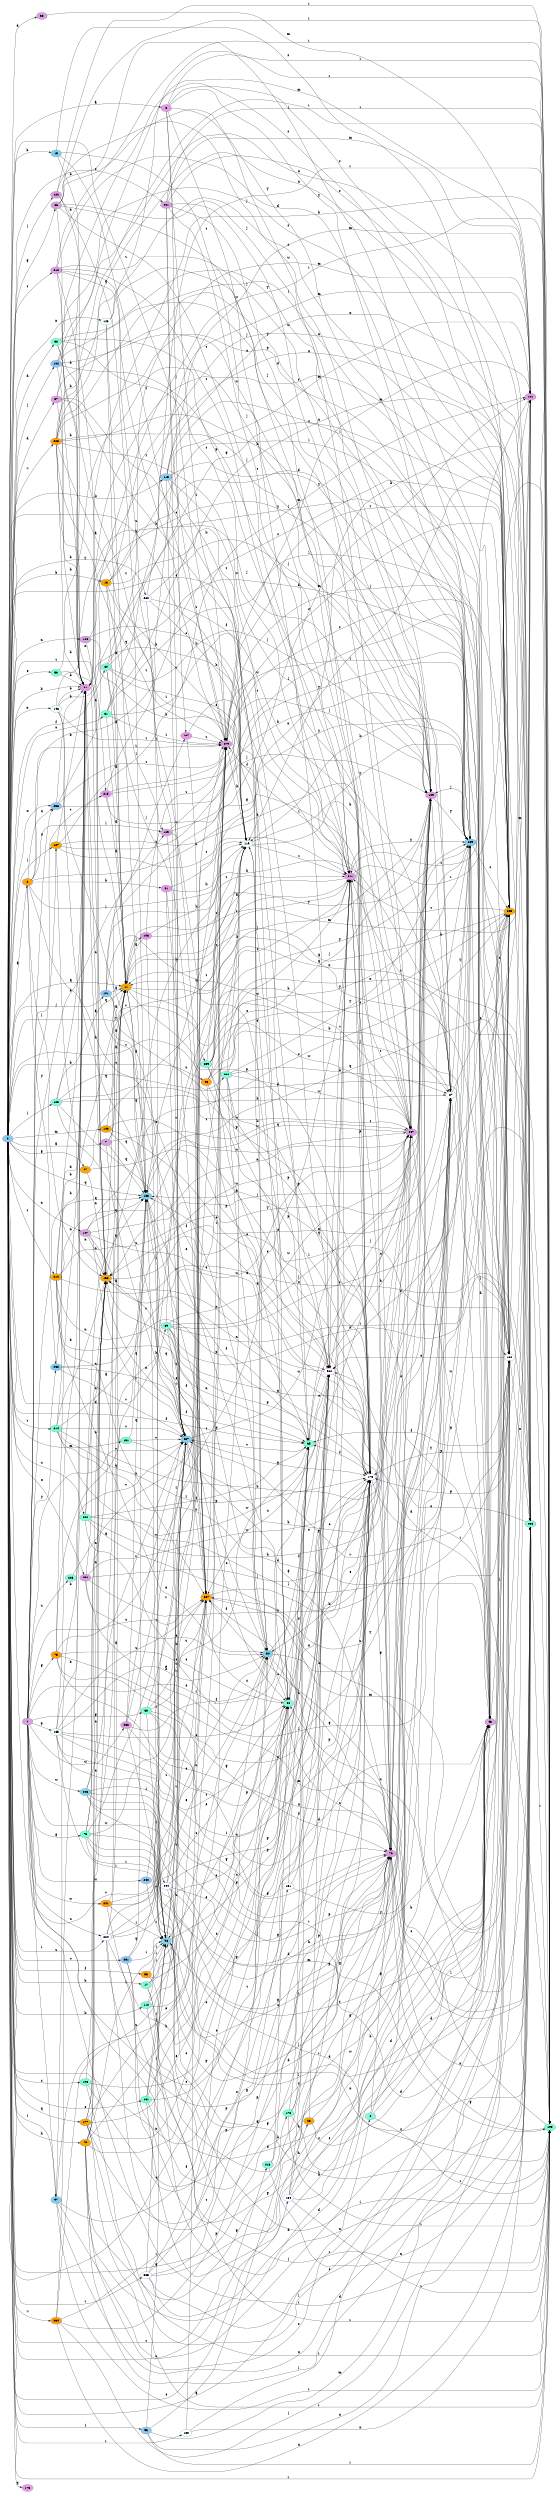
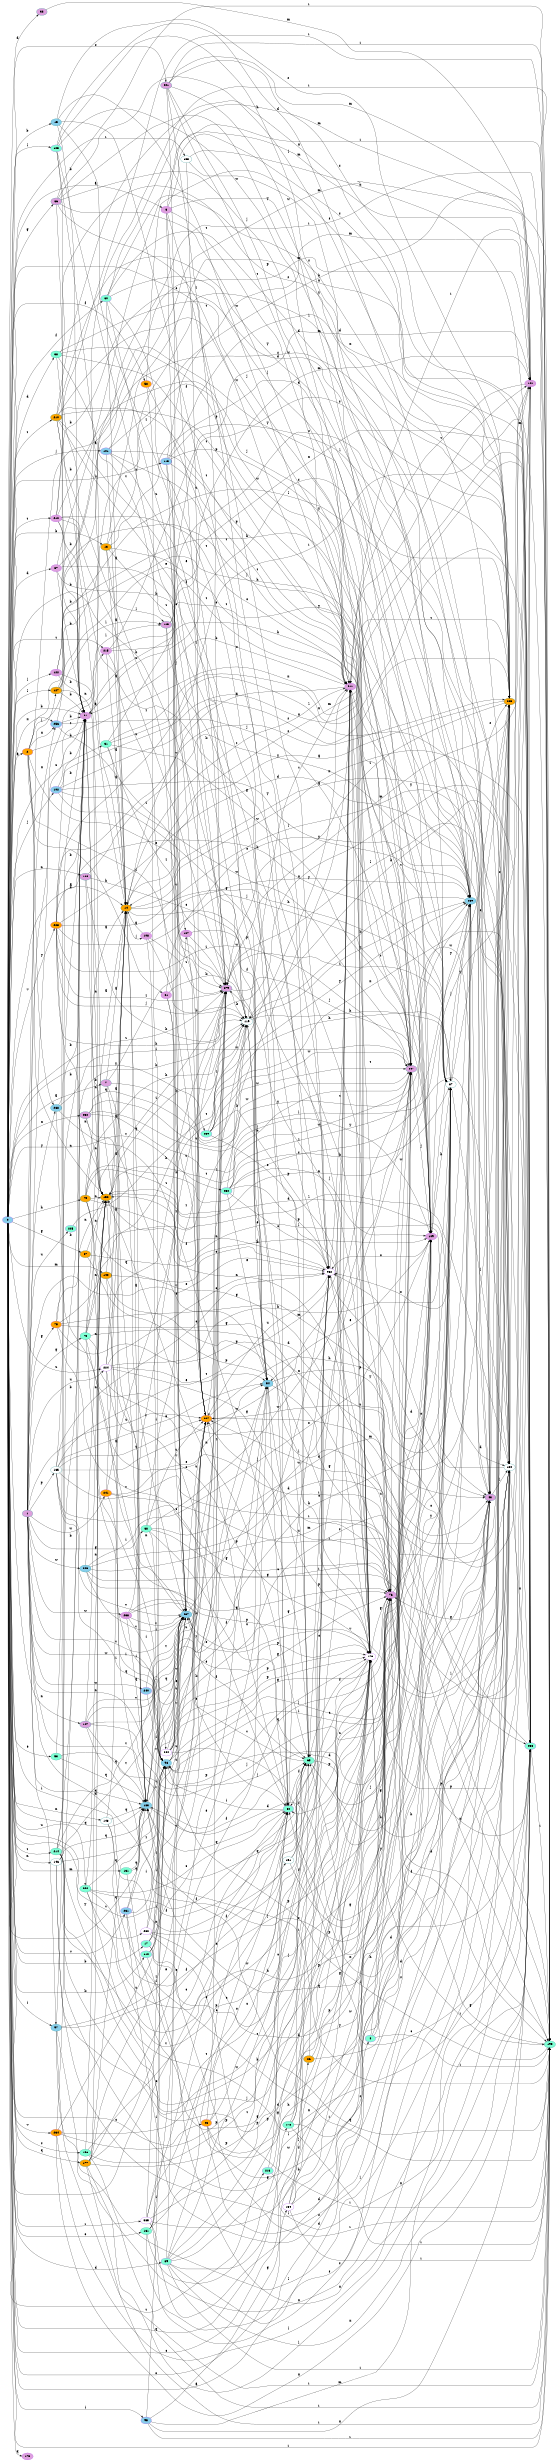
edge "269" -> "279": now "87" -> "279"
node "11": label "11" -> "14"
edge "123" -> "65": now "15" -> "65"
